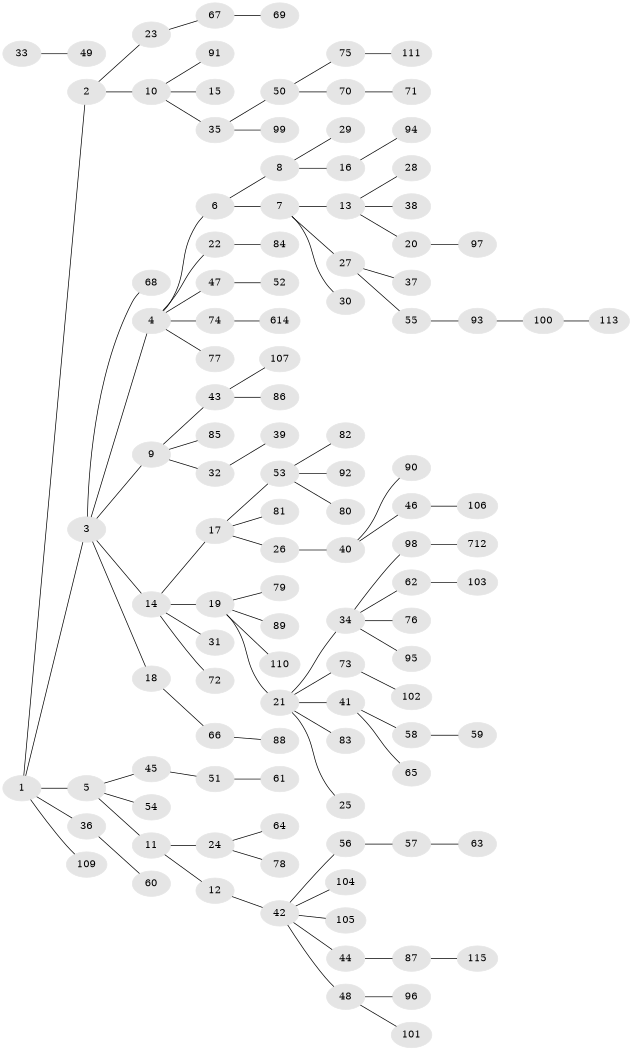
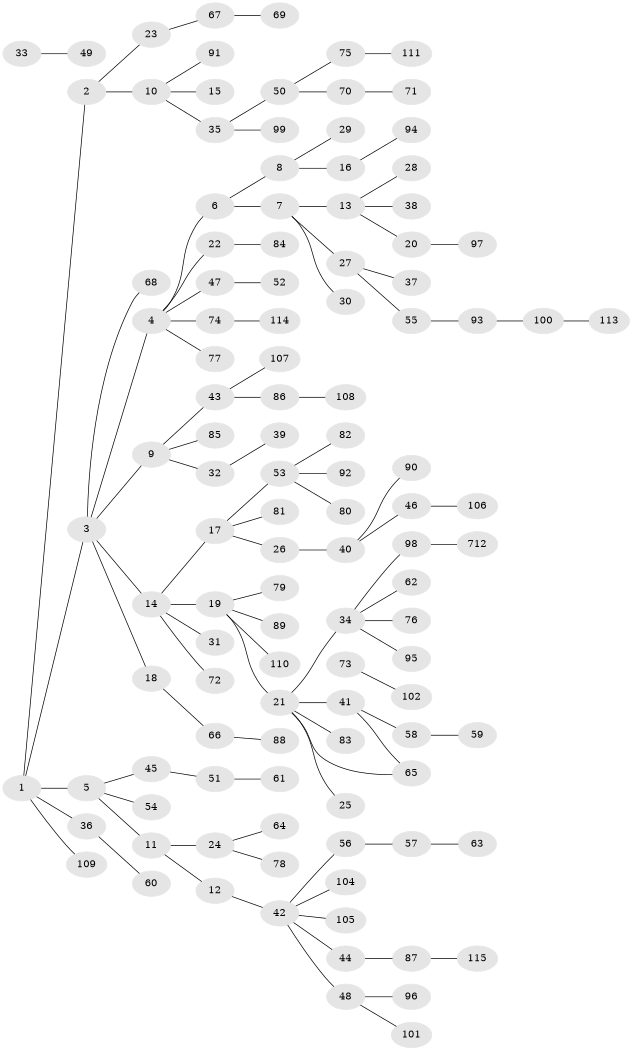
node "614": label "614" -> "114"
node "108": added
node "103": removed
edge "73" -- "21": now "65" -- "21"
